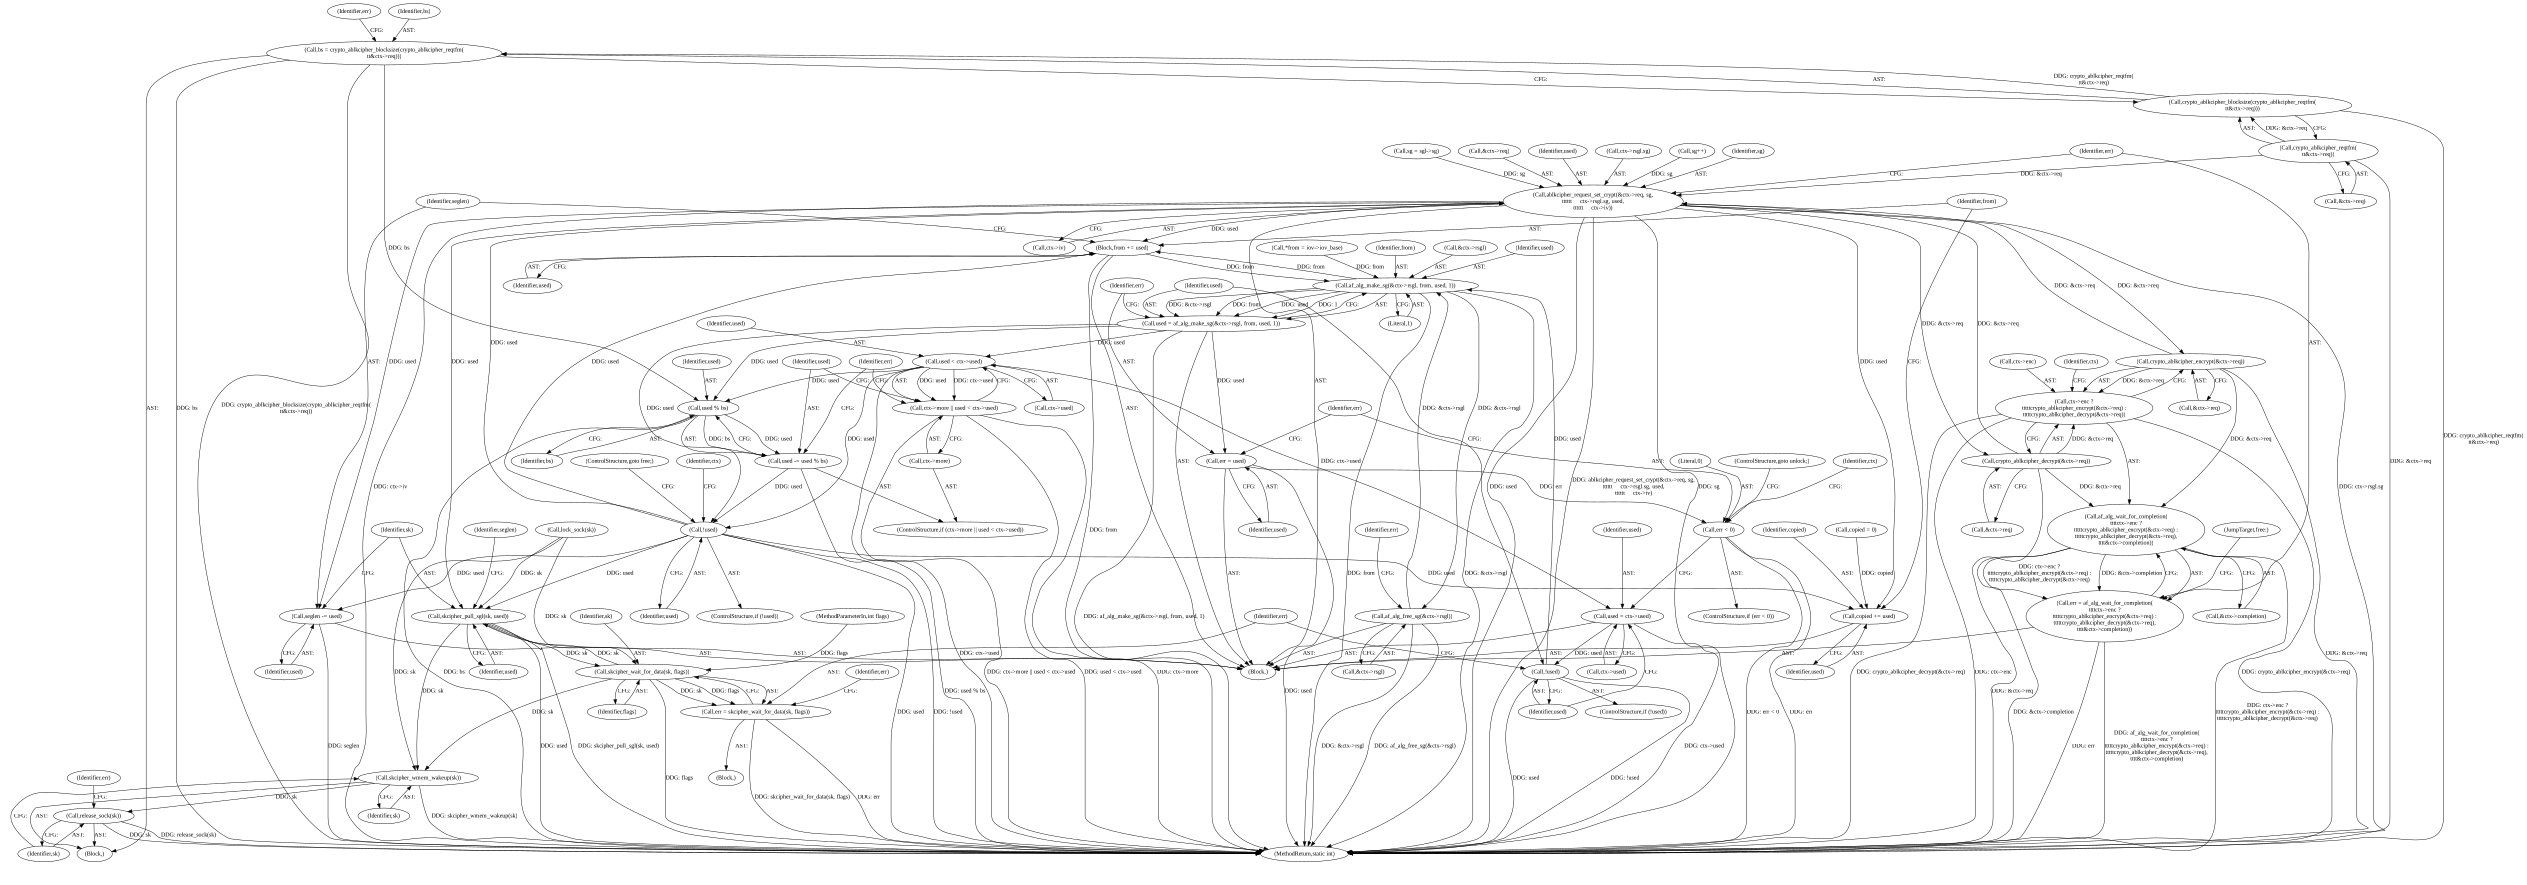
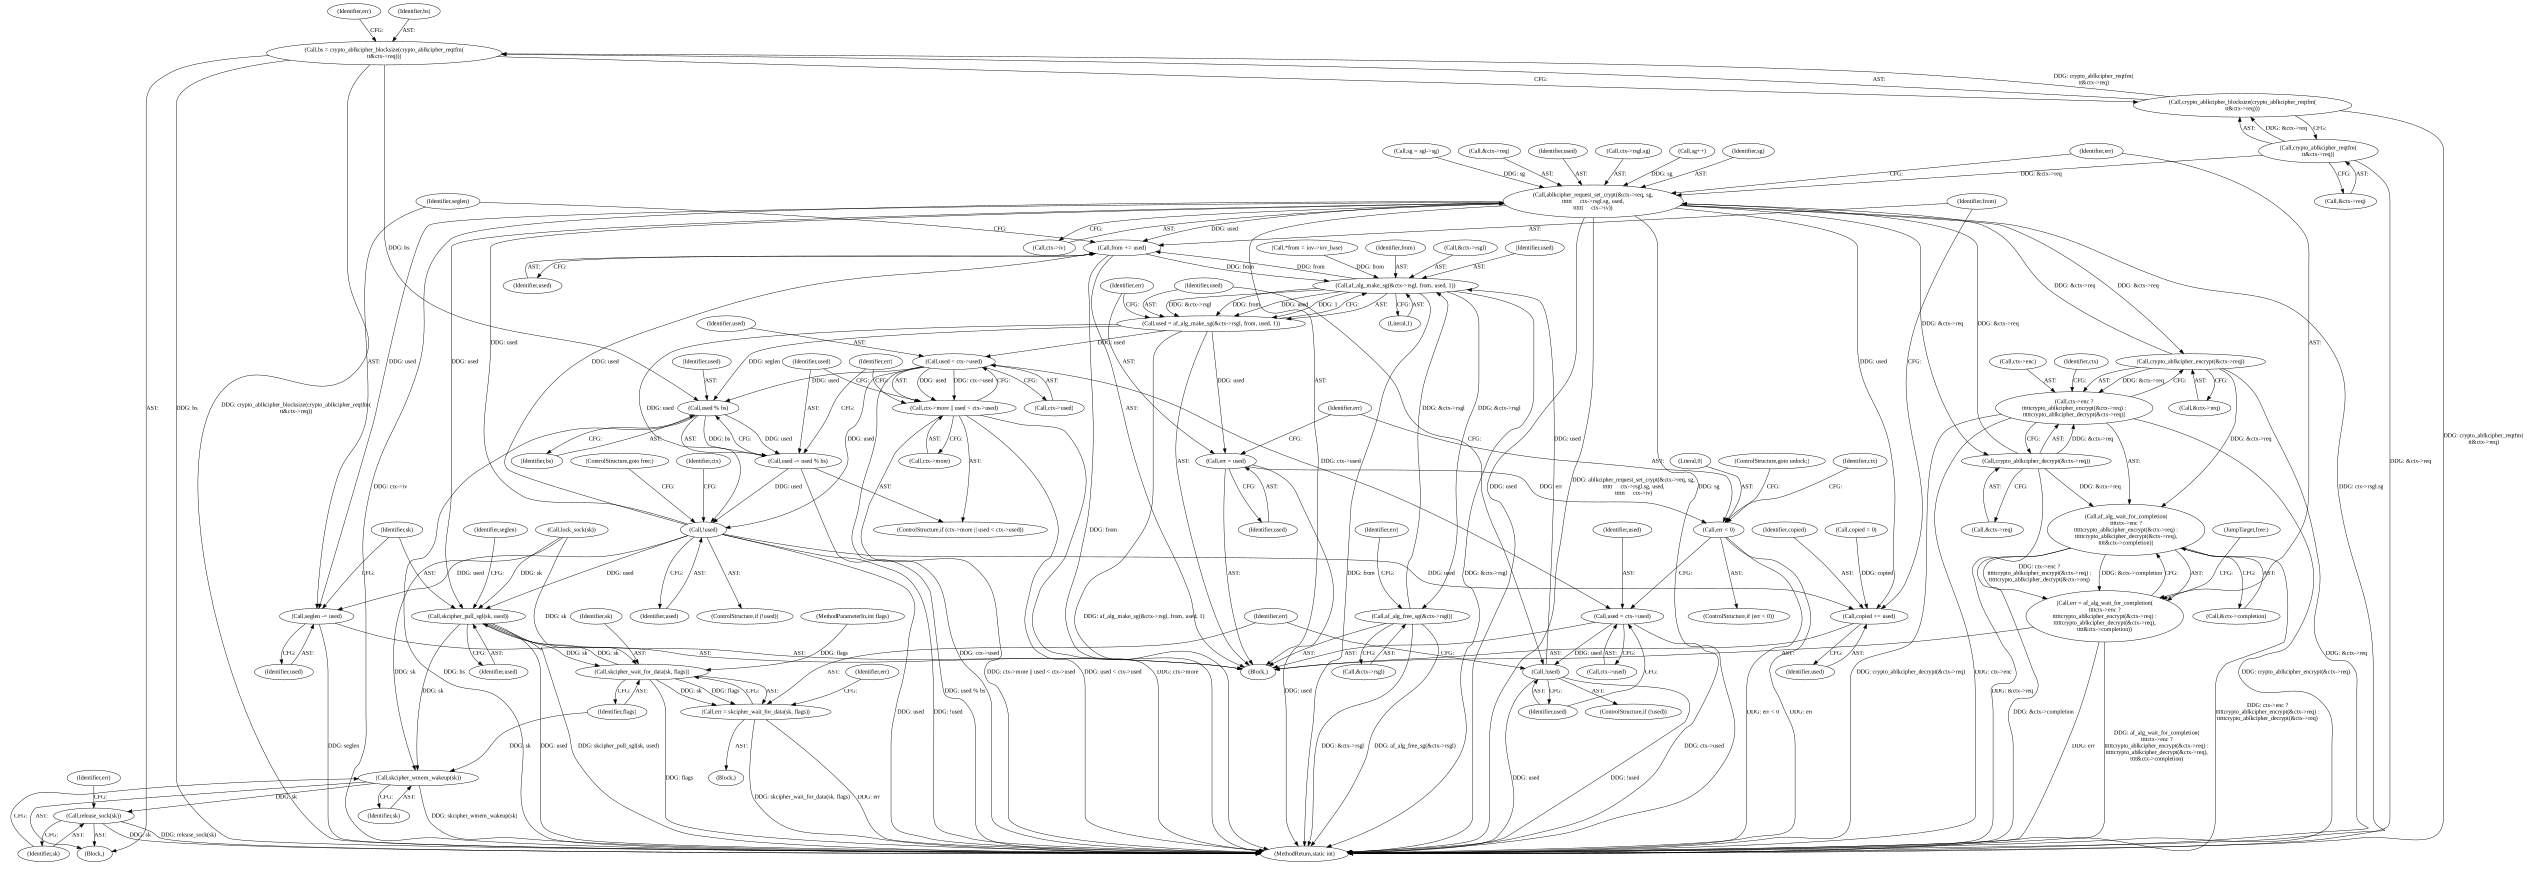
node "(Block,from += used)": label "(Block,from += used)" -> "(Call,from += used)"
edge "(Call,used = af_alg_make_sg(&ctx->rsgl, from, used, 1))" -> "(Call,used % bs)": label "DDG: used" -> "DDG: seglen"
edge "(Call,ctx->more)" -> "(ControlStructure,if (ctx->more || used < ctx->used))": now "(Call,ctx->more || used < ctx->used)" -> "(ControlStructure,if (ctx->more || used < ctx->used))"
edge "(Call,skcipher_wait_for_data(sk, flags))" -> "(Call,skcipher_wmem_wakeup(sk))": now "(Identifier,flags)" -> "(Call,skcipher_wmem_wakeup(sk))"
